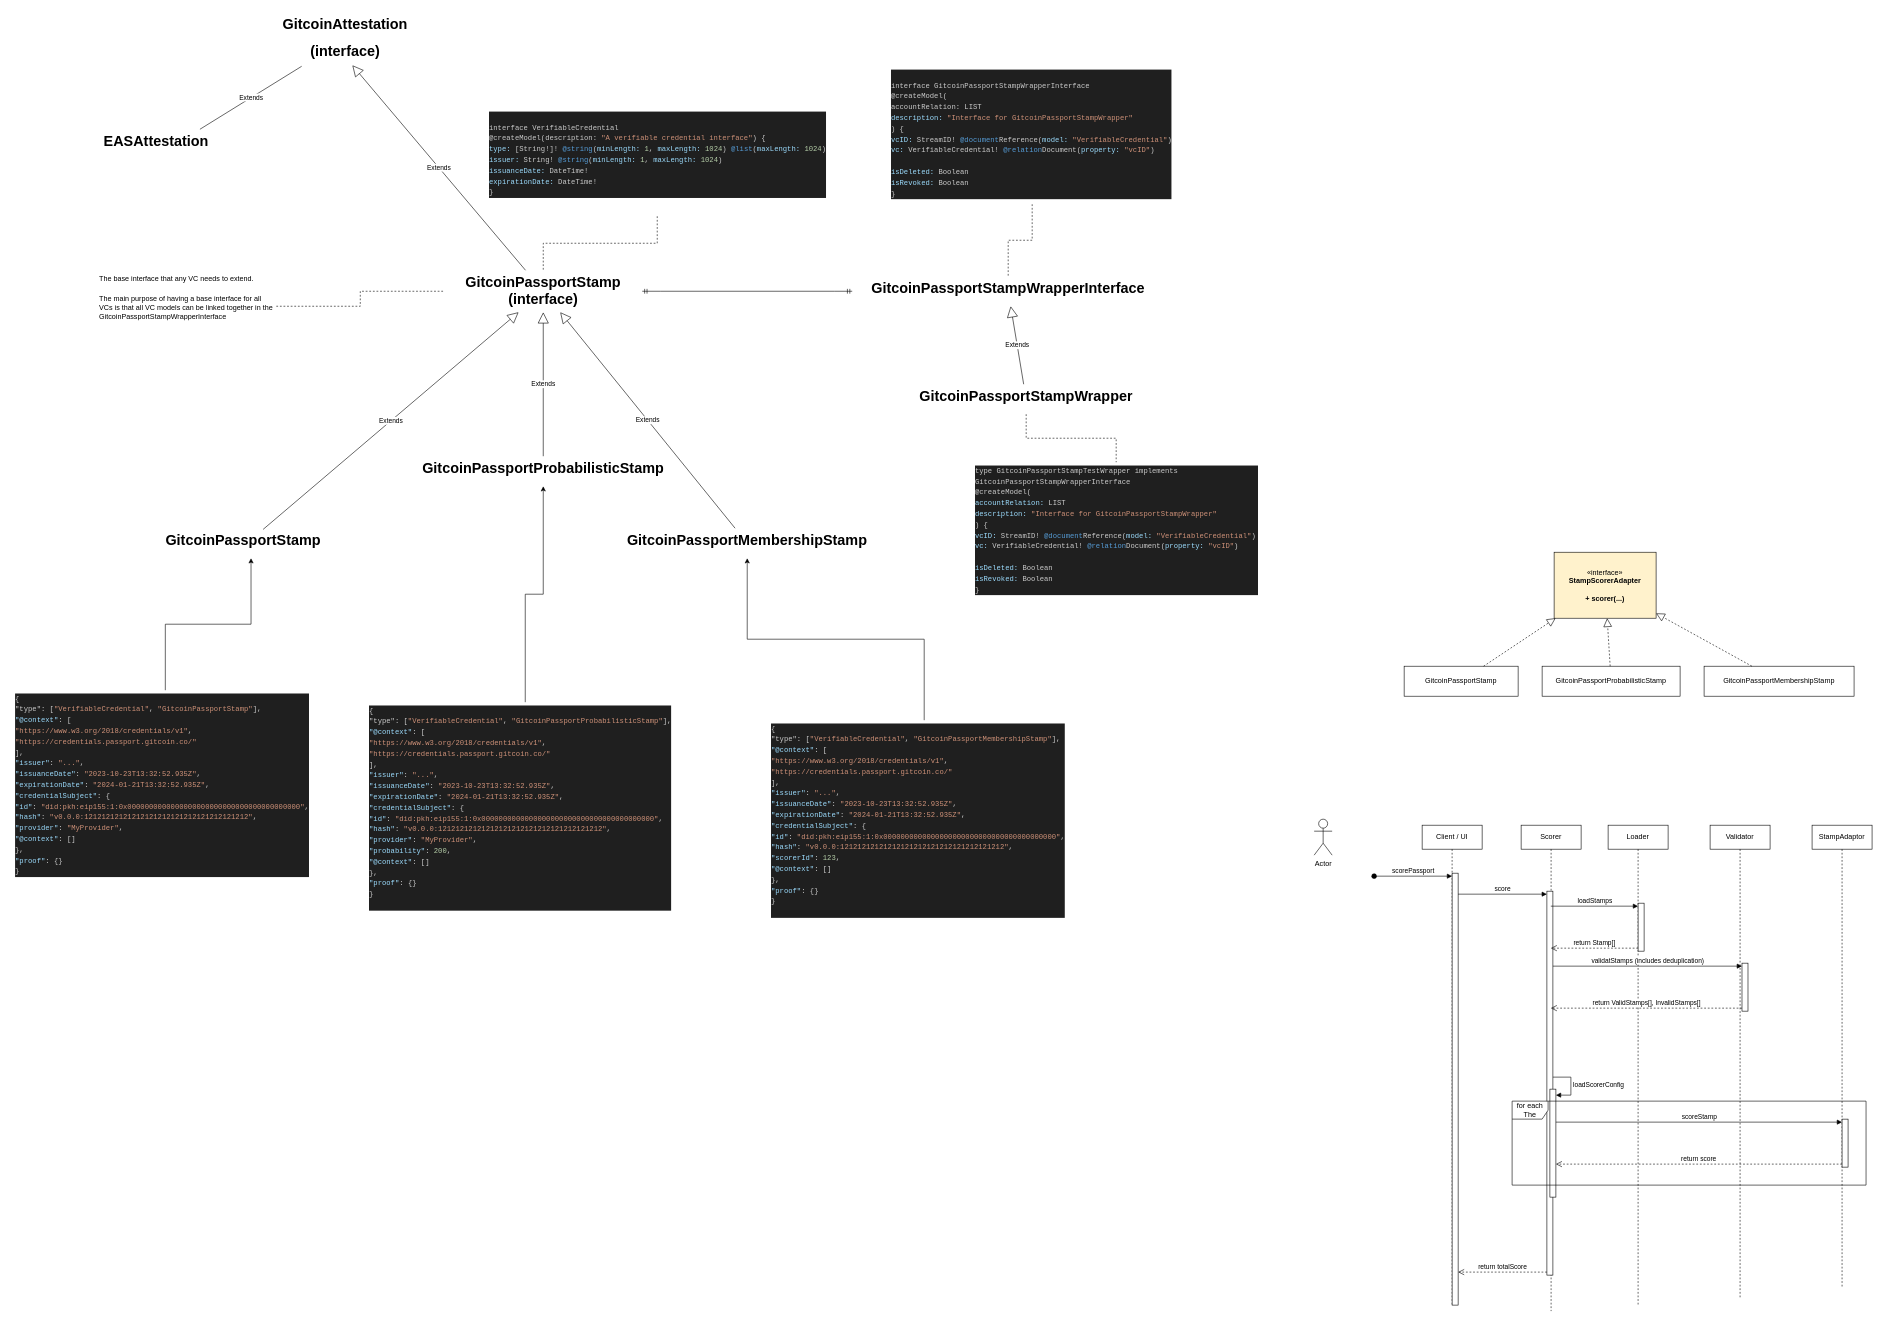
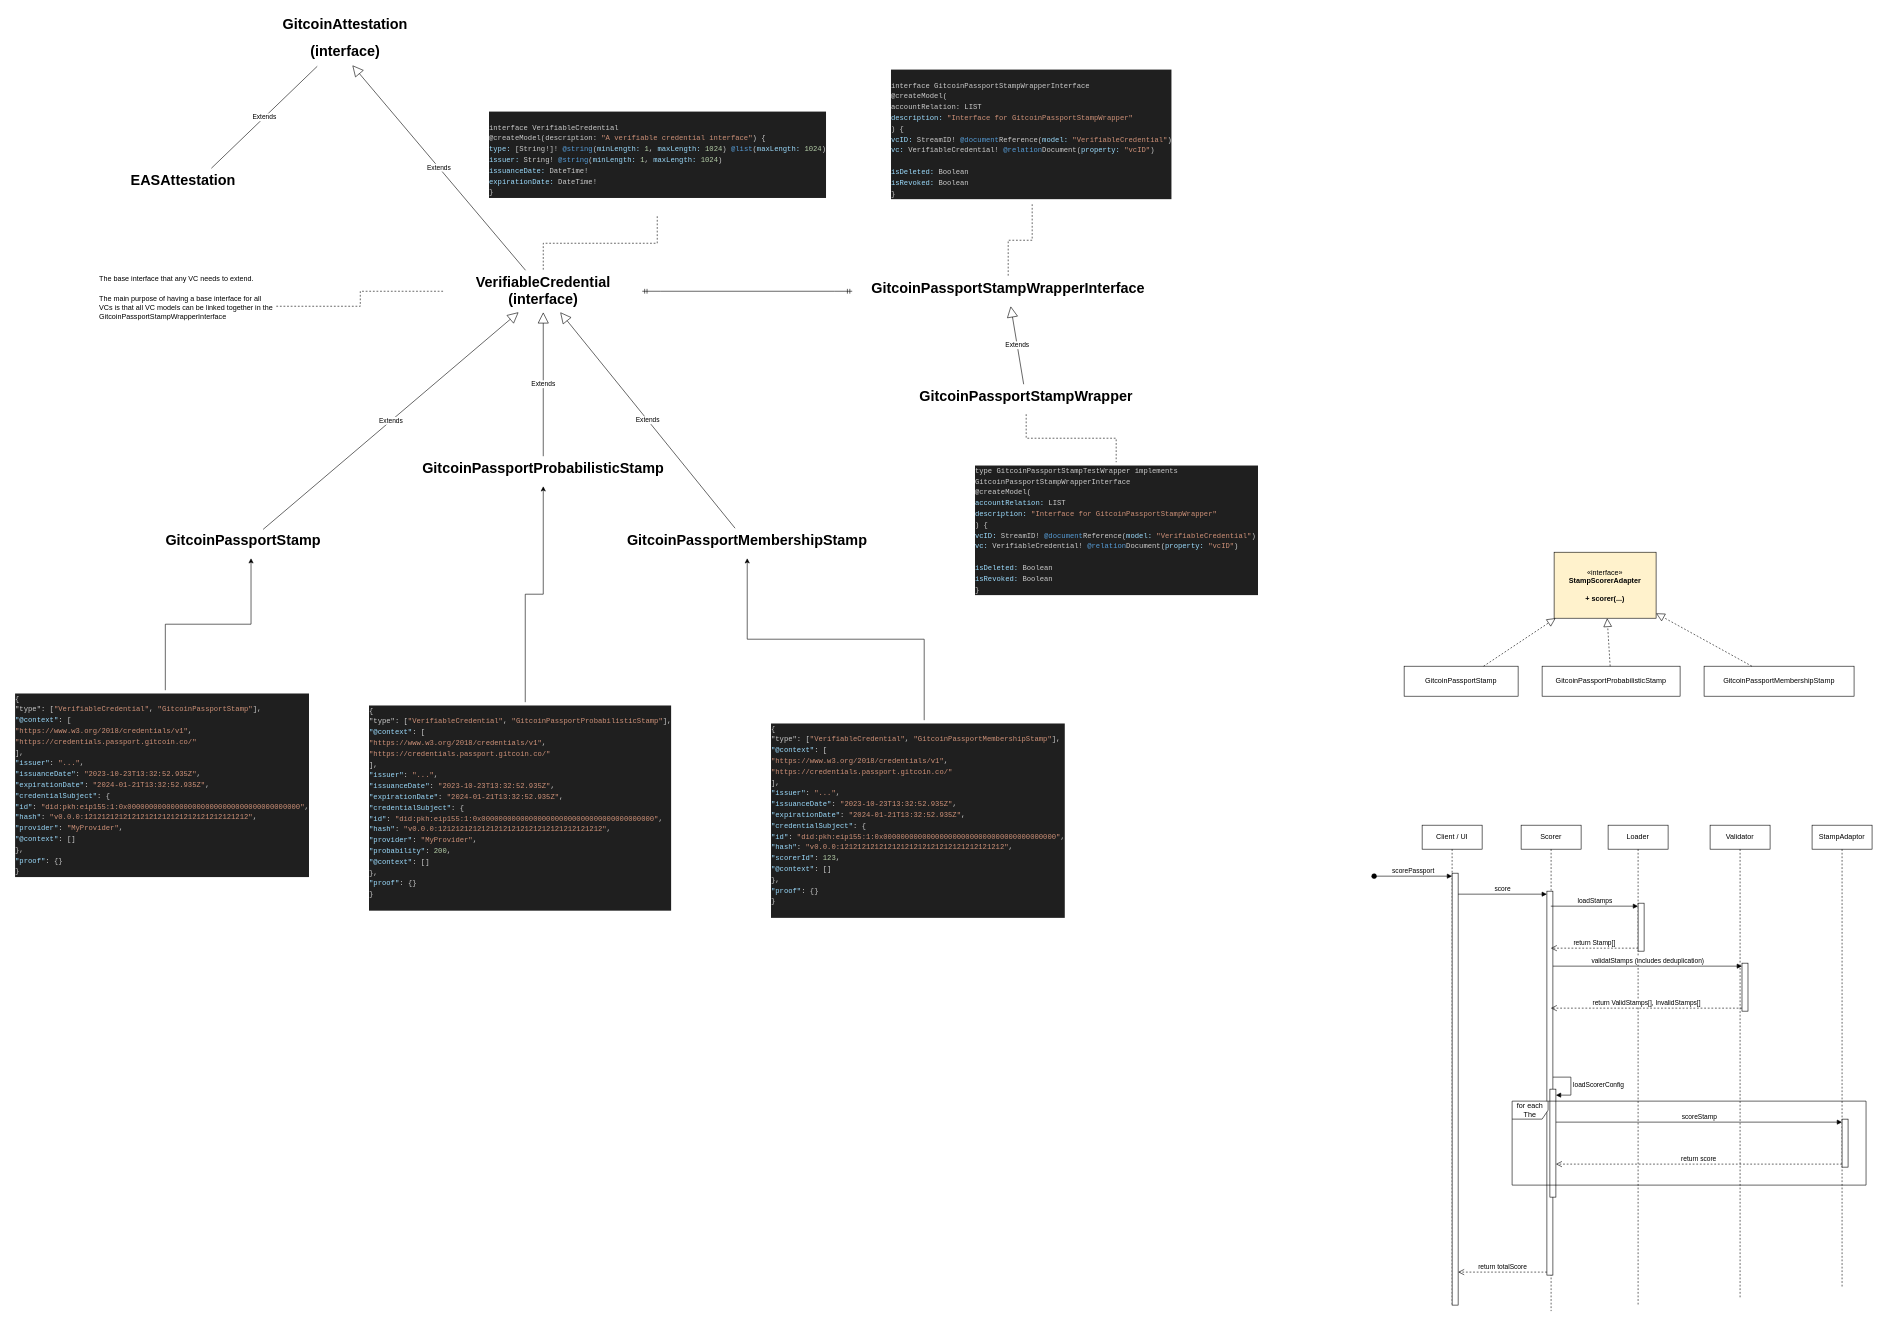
node "EASAttestation": moved (156, 156) -> (183, 195)
node "GitcoinPassportStamp (interface)": label "GitcoinPassportStamp (interface)" -> "VerifiableCredential (interface)"
node "Actor": removed
